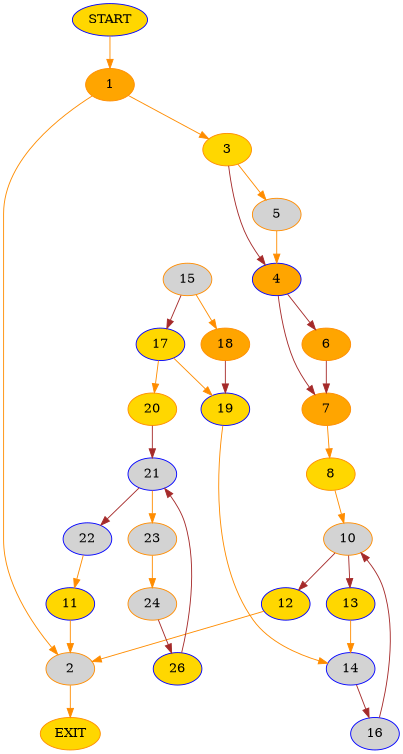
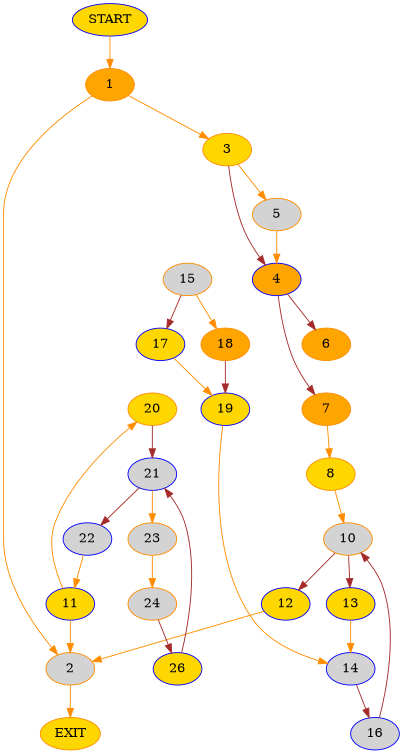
edge "17" -> "20": now "11" -> "20"
edge "6" -> "7": removed
